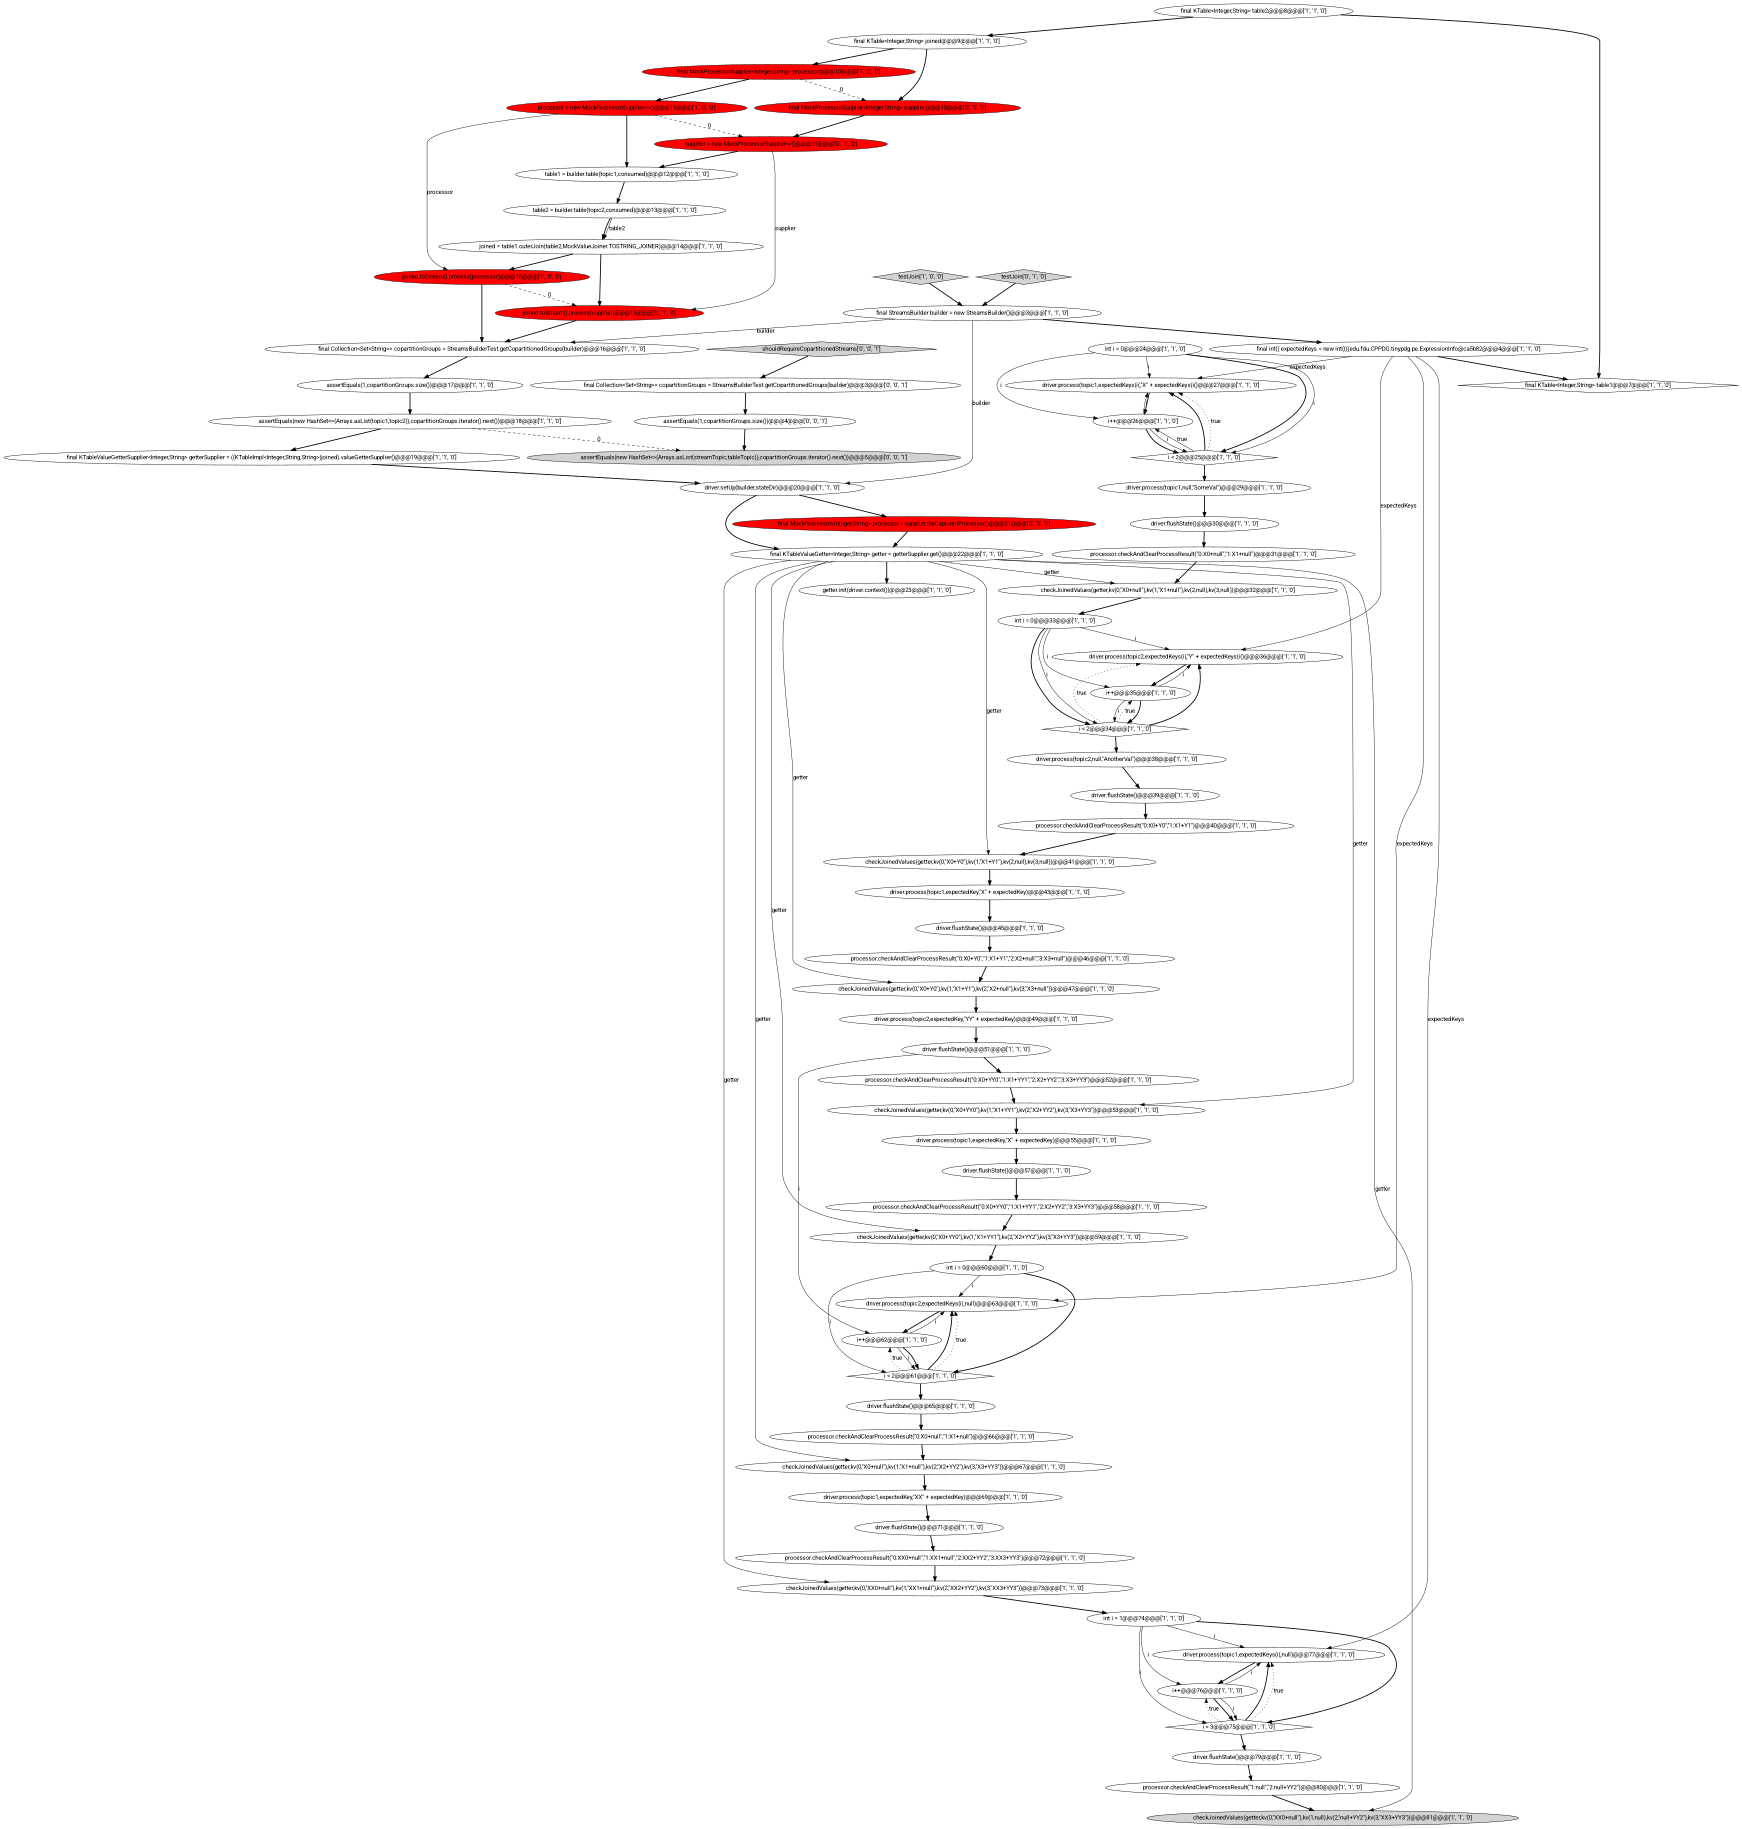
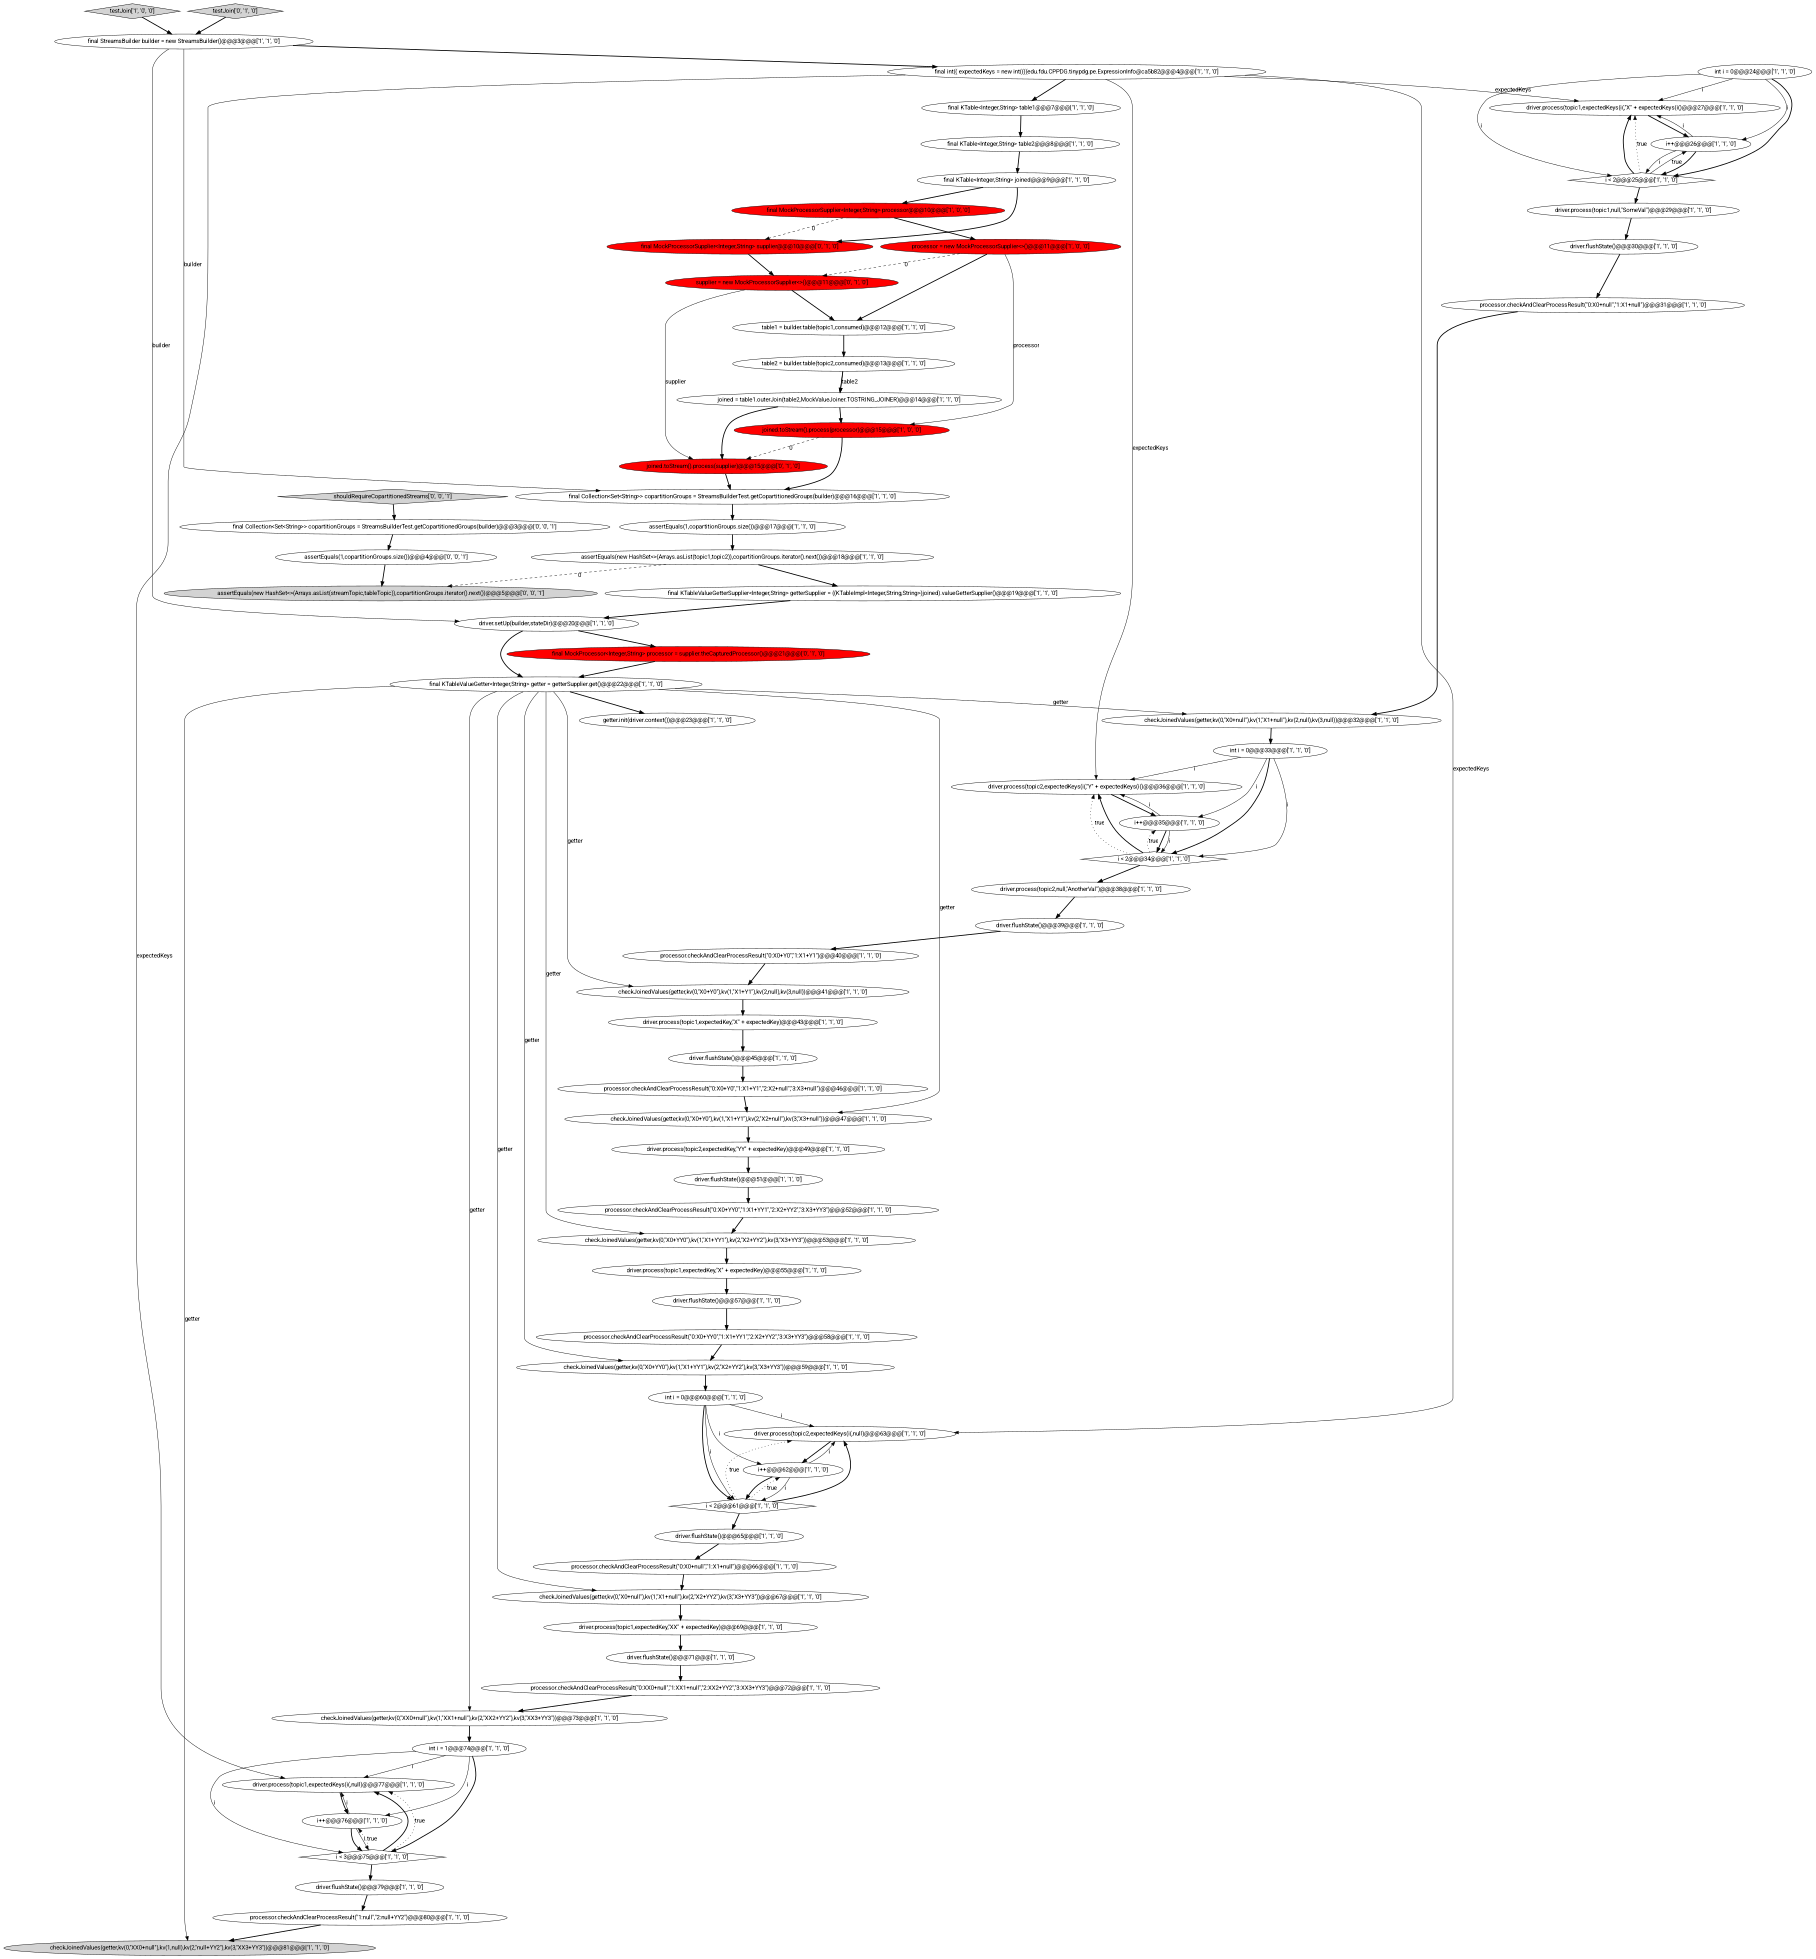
edge "final KTable<Integer,String> table2@@@8@@@['1', '1', '0']" -> "final KTable<Integer,String> table1@@@7@@@['1', '1', '0']": reversed
node "final KTable<Integer,String> table1@@@7@@@['1', '1', '0']": shape diamond -> ellipse
edge "driver.flushState()@@@51@@@['1', '1', '0']" -> "i++@@@62@@@['1', '1', '0']": now "int i = 0@@@60@@@['1', '1', '0']" -> "i++@@@62@@@['1', '1', '0']"
